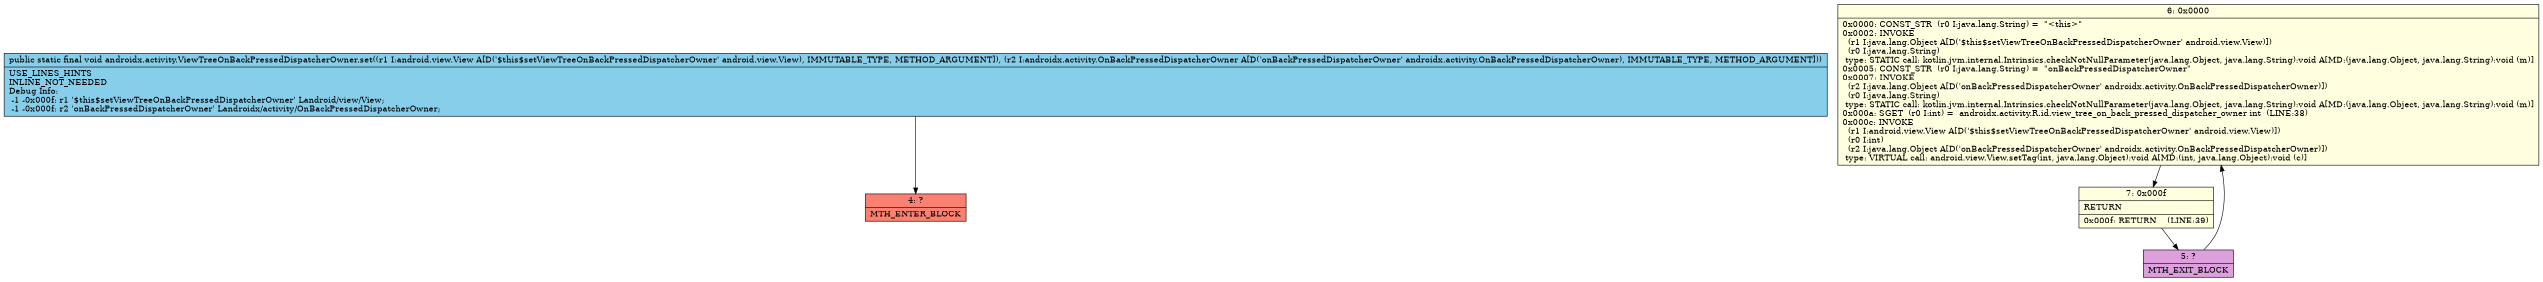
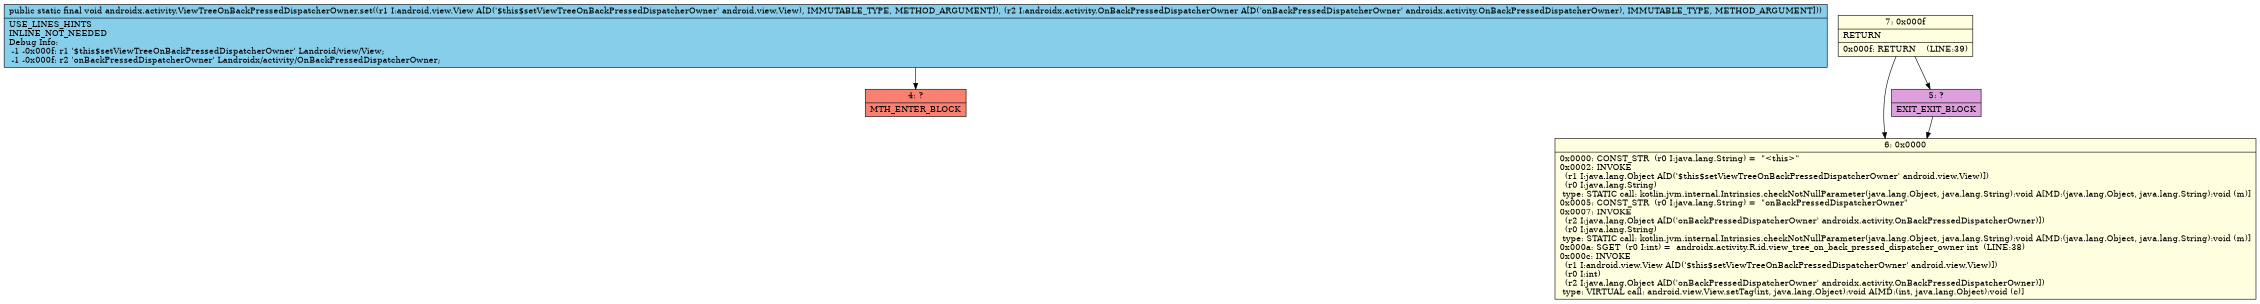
edge "6: 0x0000" -> "7: 0x000f": reversed
node "5: ?": text "MTH_EXIT_BLOCK" -> "EXIT_EXIT_BLOCK"
